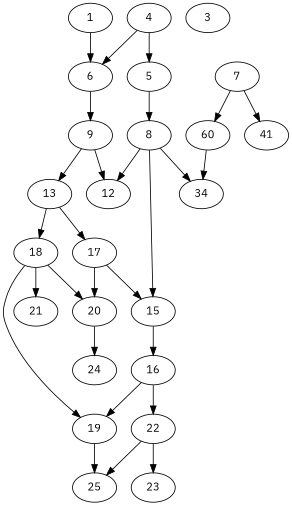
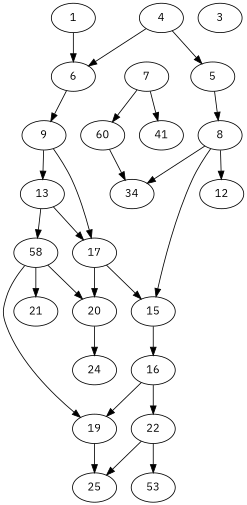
edge "9" -> "12": now "9" -> "17"
node "18": label "18" -> "58"
node "23": label "23" -> "53"
